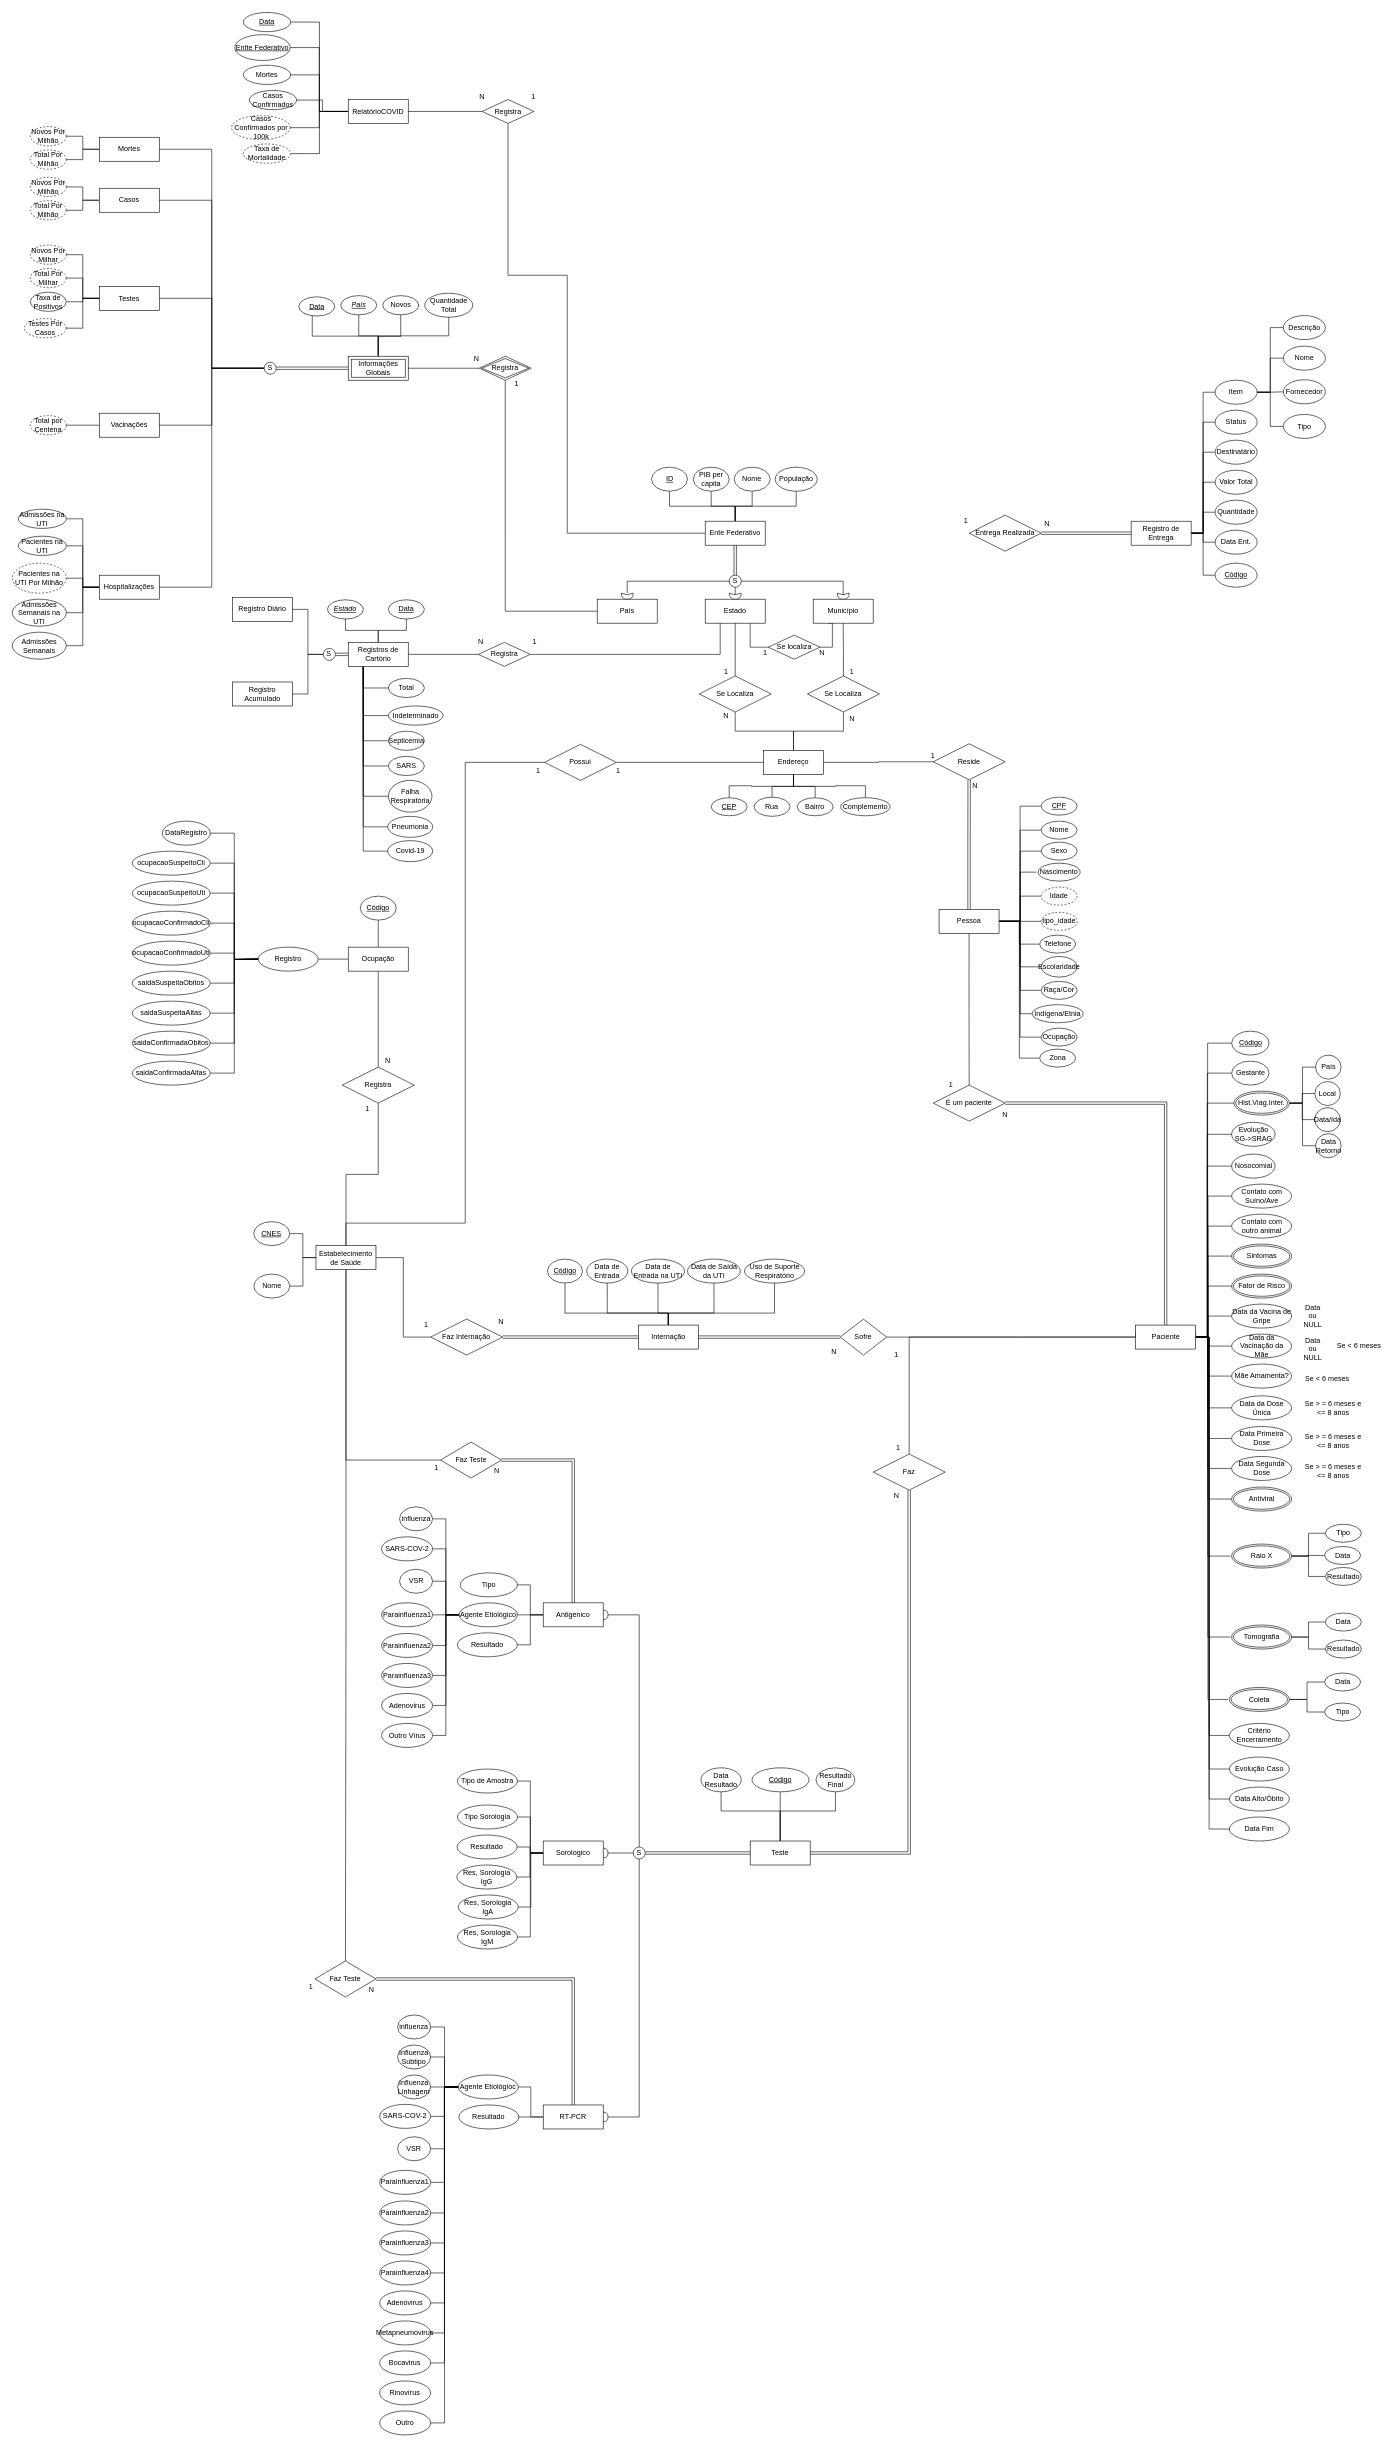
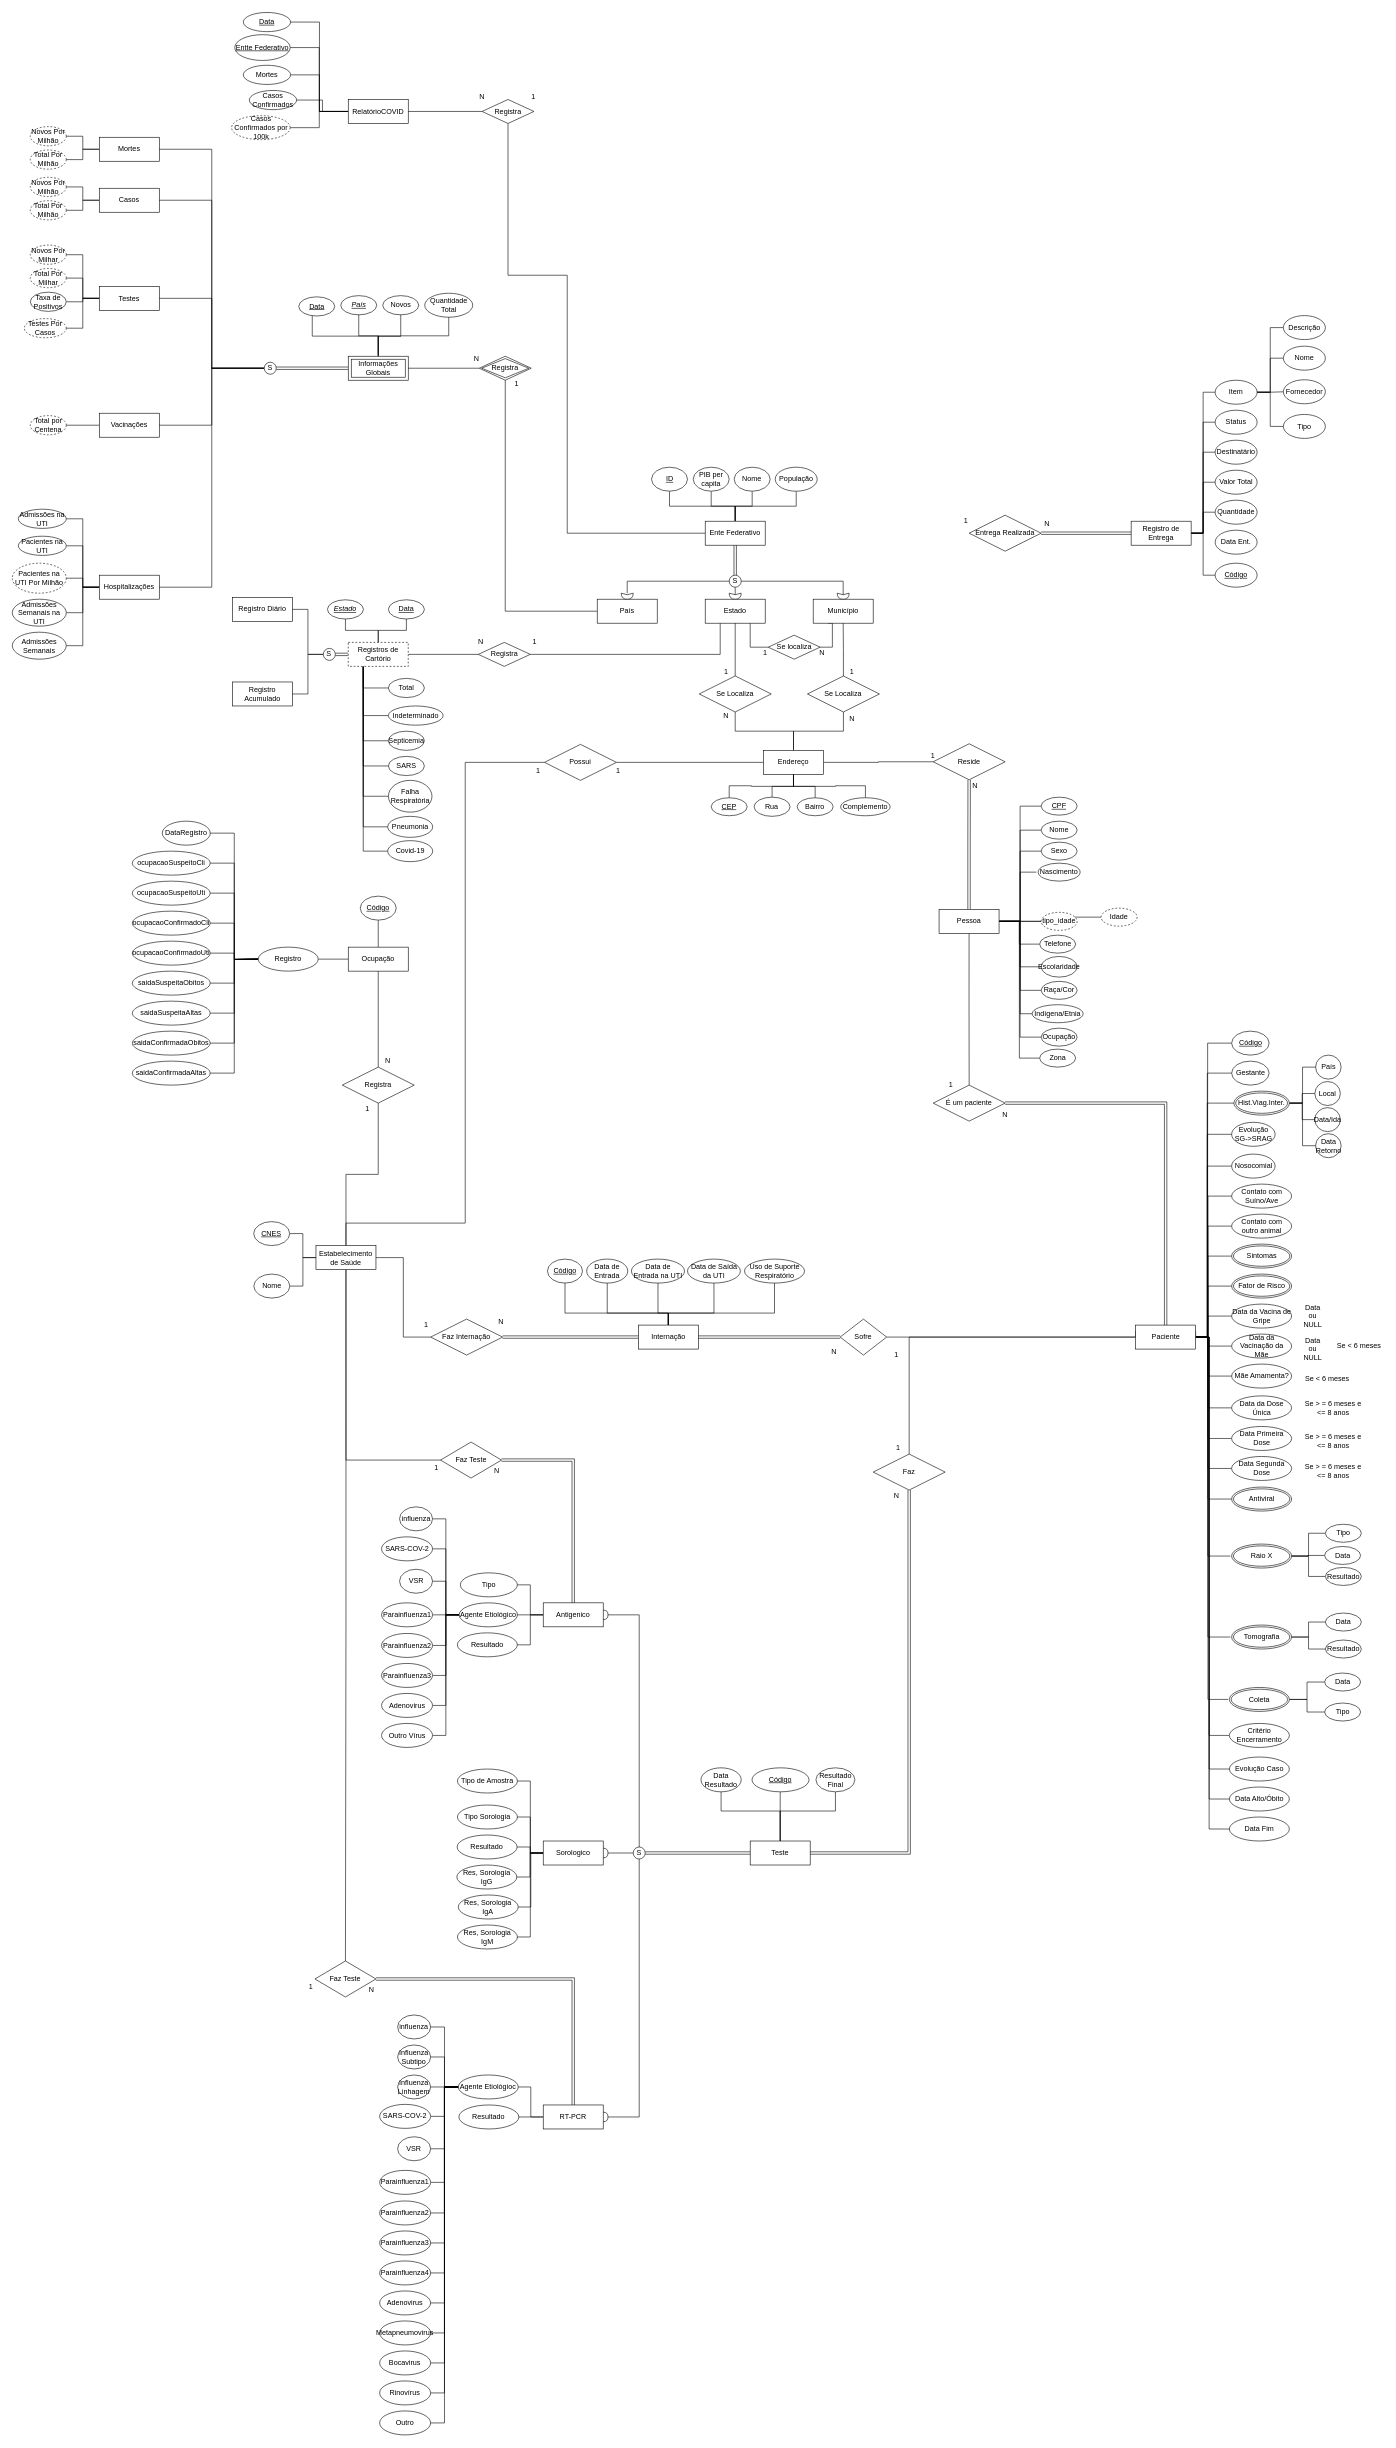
node "Taxa de Mortalidade": removed
edge "RelatórioCOVID" -- "Taxa de Mortalidade": removed
edge "Registro de Entrega" -- "Data Ent.": removed
node "Registros de Cartório": style solid -> dashed
node "Idade": moved (1059, 896) -> (1119, 917)
edge "Agente Etiológioc" -- "Rinovírus": added
